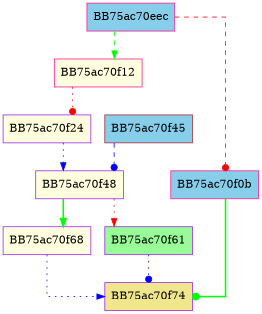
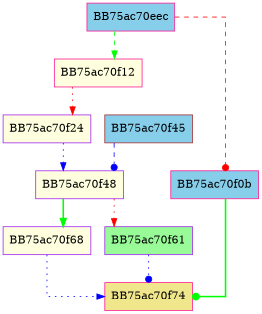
edge "BB75ac70f12" -> "BB75ac70f24": arrowhead dot -> normal
node "BB75ac70f74": color purple -> deeppink
